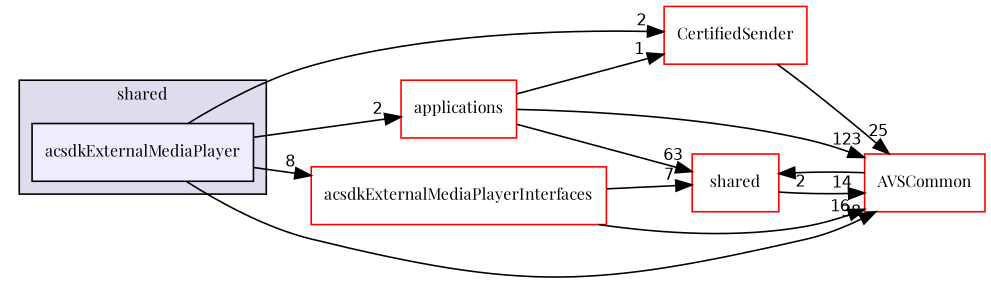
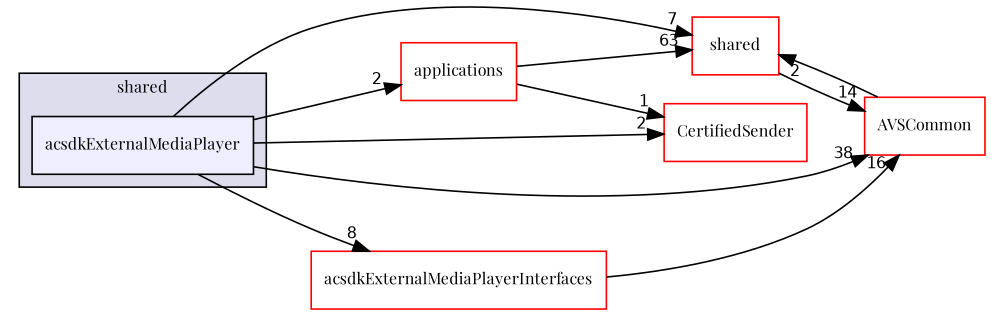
edge "CertifiedSender" -> "AVSCommon": removed
edge "applications" -> "AVSCommon": removed
edge "acsdkExternalMediaPlayerInterfaces" -> "shared": now "acsdkExternalMediaPlayer" -> "shared"
